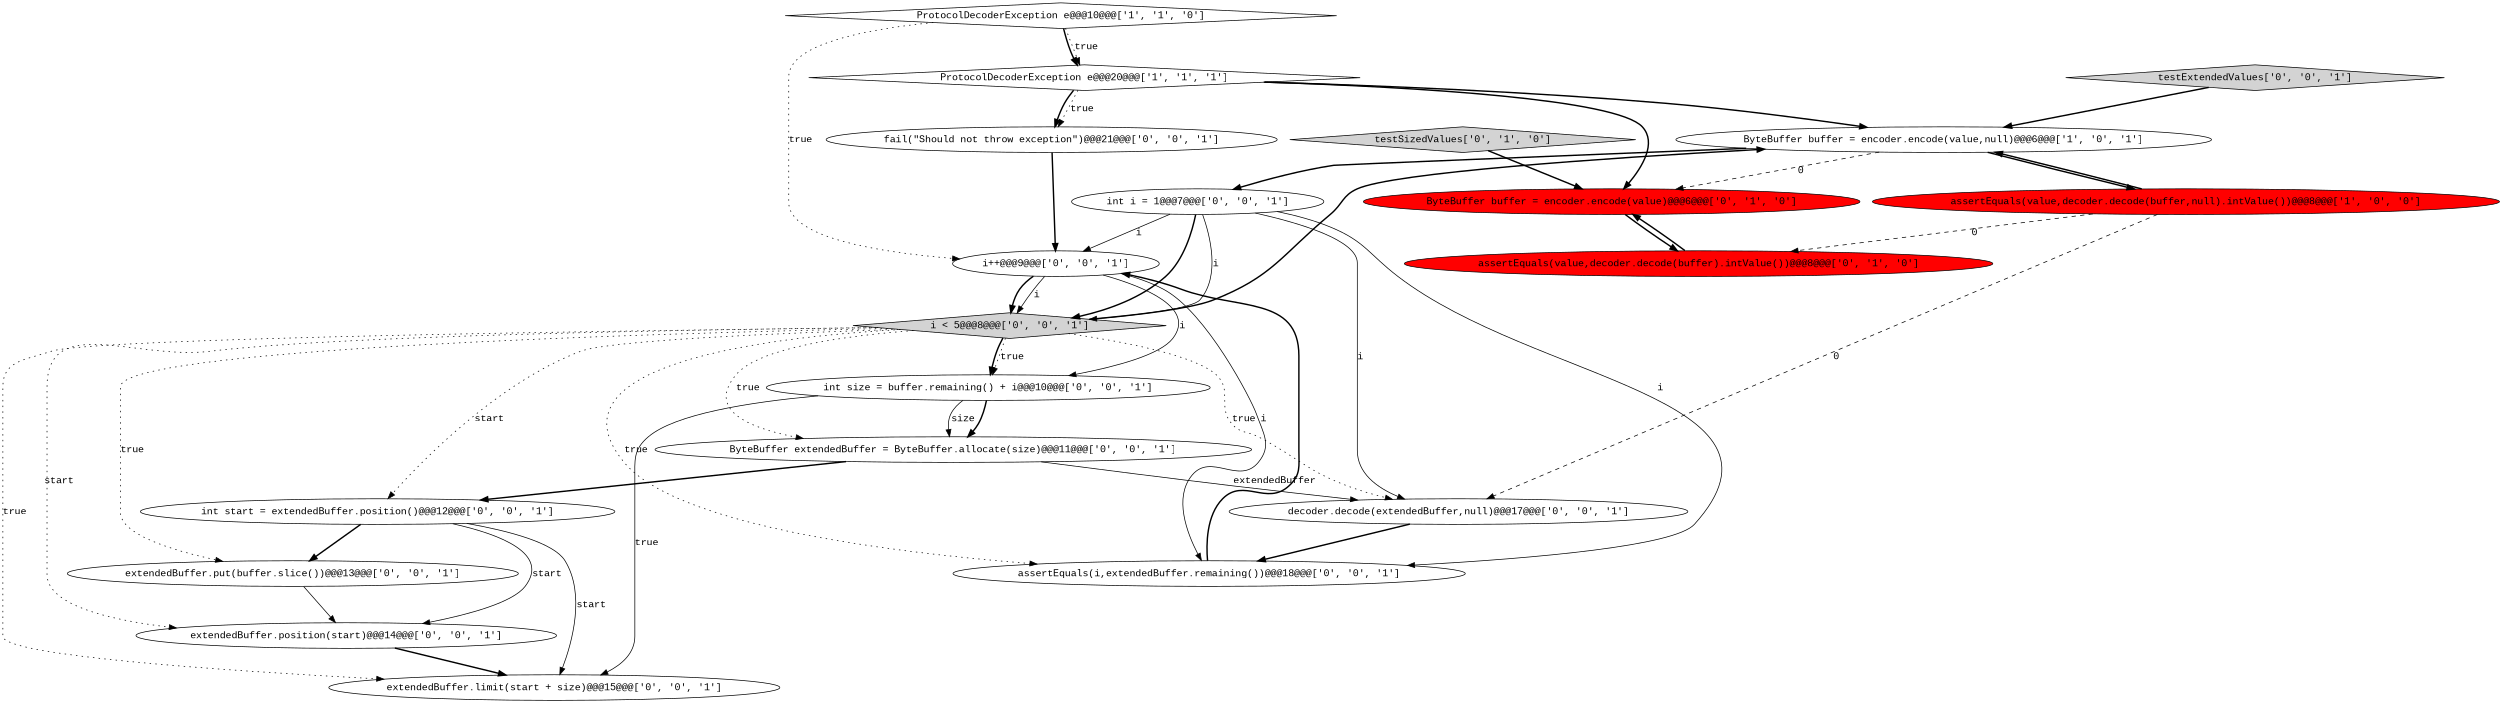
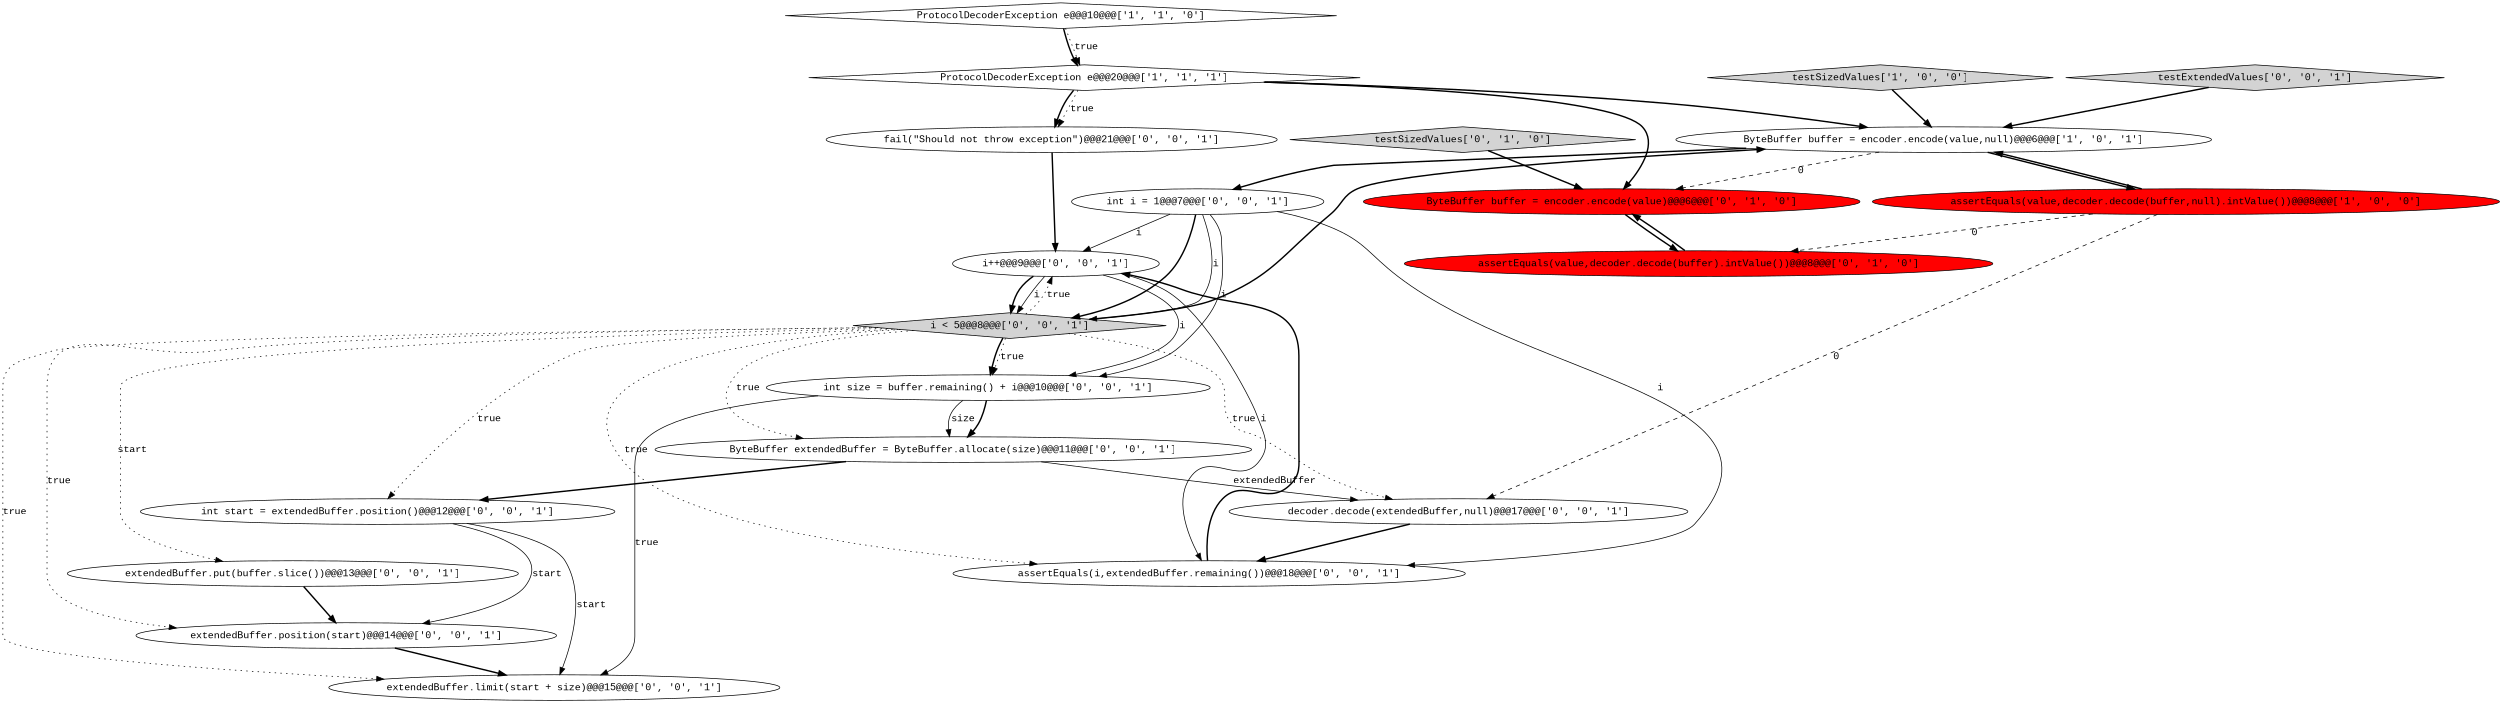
node "testSizedValues['1', '0', '0']": added
edge "ProtocolDecoderException e@@@10@@@['1', '1', '0']" -> "i++@@@9@@@['0', '0', '1']": now "i < 5@@@8@@@['0', '0', '1']" -> "i++@@@9@@@['0', '0', '1']"
edge "int i = 1@@@7@@@['0', '0', '1']" -> "decoder.decode(extendedBuffer,null)@@@17@@@['0', '0', '1']": now "int i = 1@@@7@@@['0', '0', '1']" -> "int size = buffer.remaining() + i@@@10@@@['0', '0', '1']"
edge "i < 5@@@8@@@['0', '0', '1']" -> "int start = extendedBuffer.position()@@@12@@@['0', '0', '1']": label "start" -> "true"
edge "i < 5@@@8@@@['0', '0', '1']" -> "extendedBuffer.put(buffer.slice())@@@13@@@['0', '0', '1']": label "true" -> "start"
edge "i < 5@@@8@@@['0', '0', '1']" -> "extendedBuffer.position(start)@@@14@@@['0', '0', '1']": label "start" -> "true"
edge "int start = extendedBuffer.position()@@@12@@@['0', '0', '1']" -> "extendedBuffer.put(buffer.slice())@@@13@@@['0', '0', '1']": removed
edge "extendedBuffer.put(buffer.slice())@@@13@@@['0', '0', '1']" -> "extendedBuffer.position(start)@@@14@@@['0', '0', '1']": style solid -> bold
